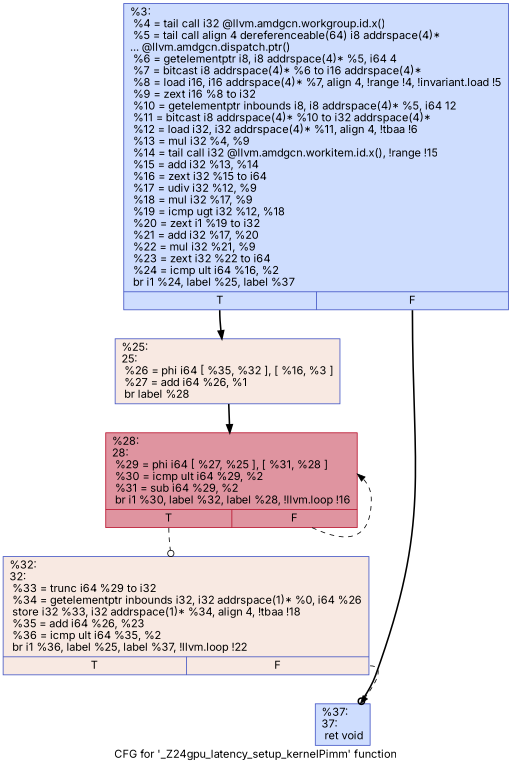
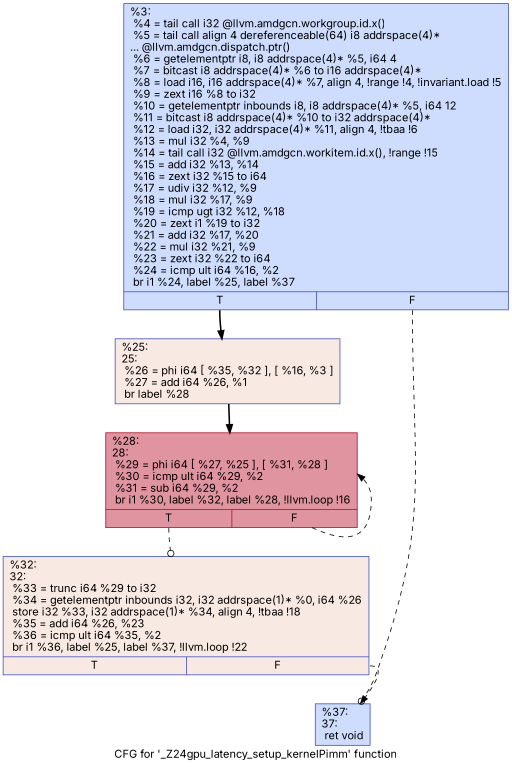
edge "%3:" -> "%37:": style bold -> dashed
